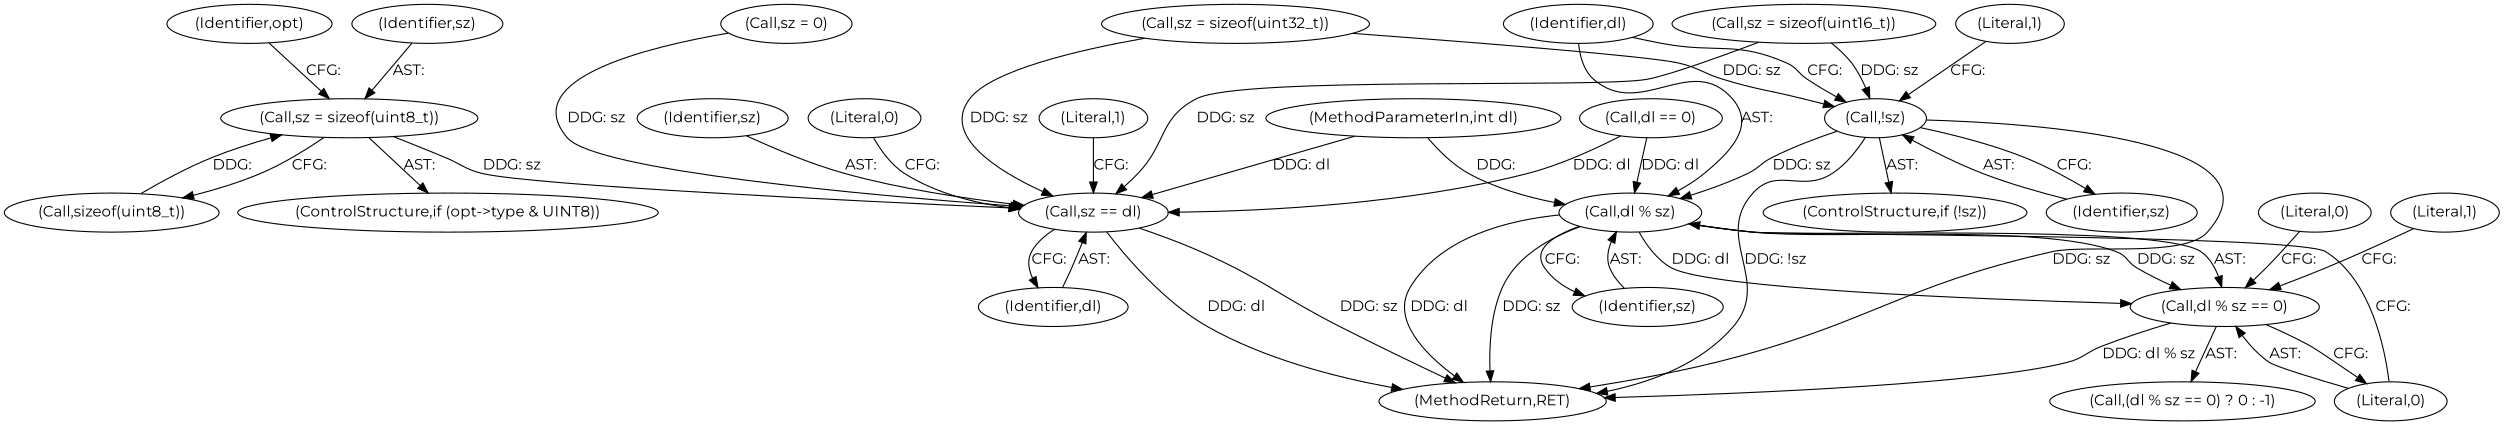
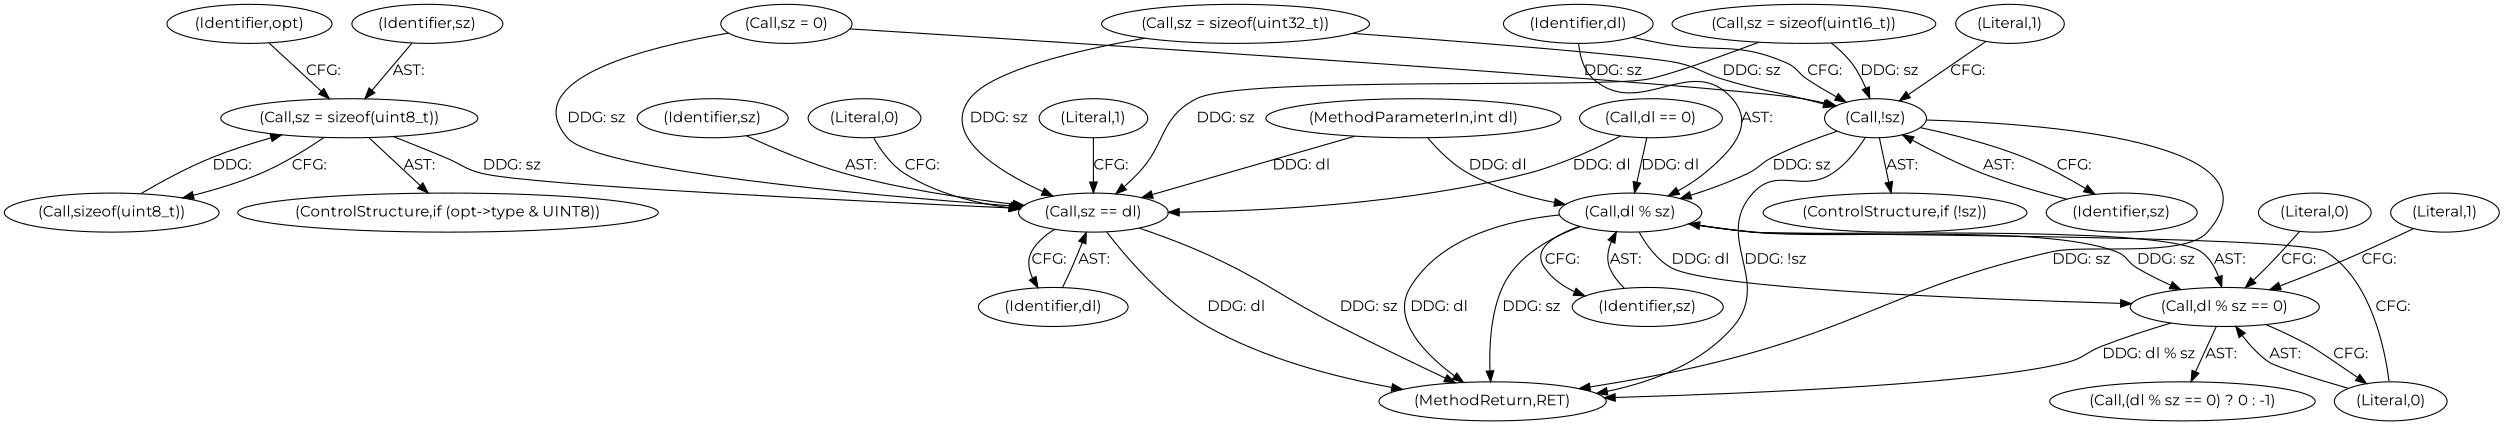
edge "(Call,sz = 0)" -> "(Call,!sz)": added, label "DDG: sz"
edge "(MethodParameterIn,int dl)" -> "(Call,dl % sz)": label "DDG: " -> "DDG: dl"
